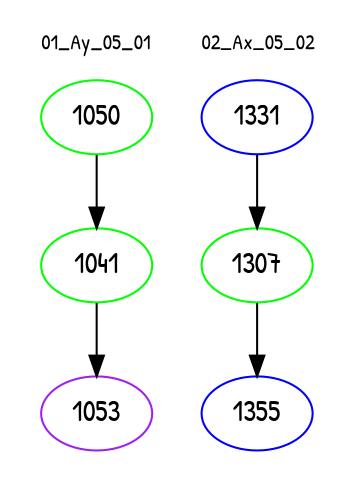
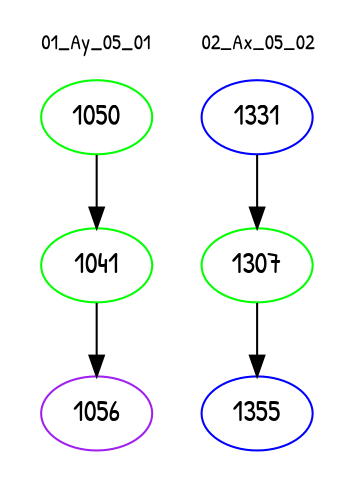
node "1053": label "1053" -> "1056"
